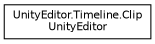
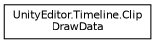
node "UnityEditor.Timeline.Clip UnityEditor": label "UnityEditor.Timeline.Clip UnityEditor" -> "UnityEditor.Timeline.Clip DrawData"
